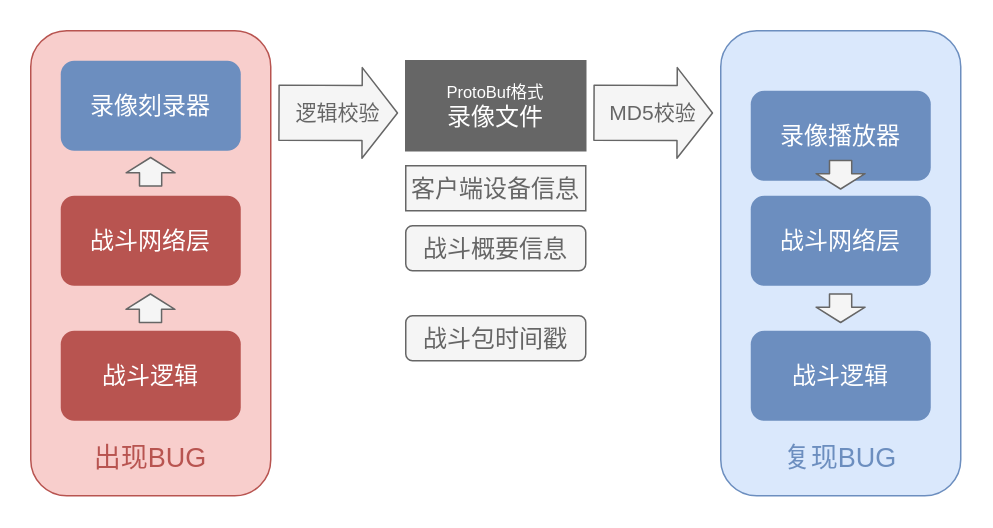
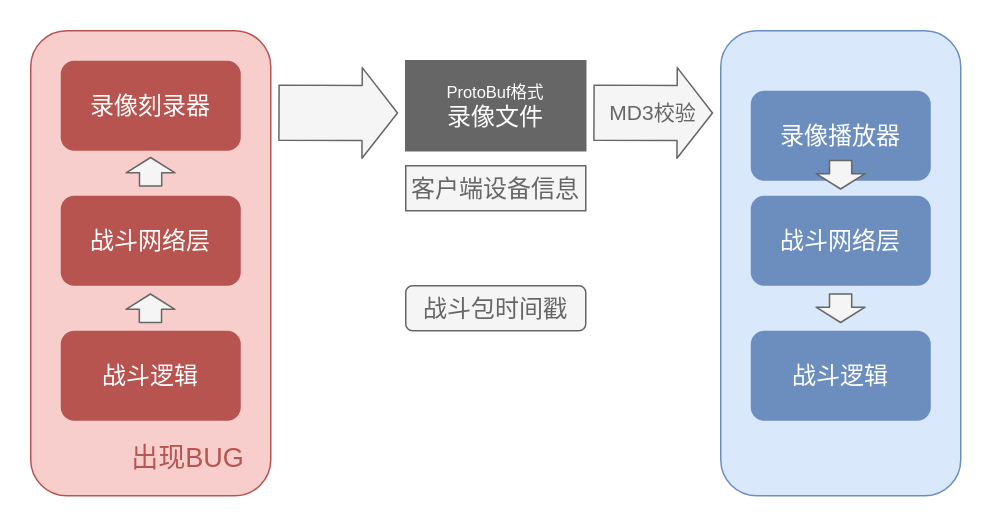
node "录像刻录器": fillcolor #6c8ebf -> #b85450
node "逻辑校验": removed
node "MD5校验": label "MD5校验" -> "MD3校验"
node "战斗概要信息": removed
node "战斗包时间戳": moved (496, 338) -> (496, 308)
node "出现BUG": moved (151, 458) -> (188, 458)
node "复现BUG": removed
